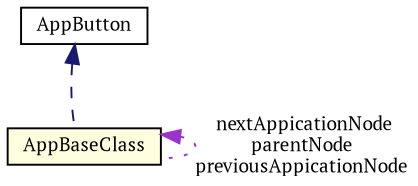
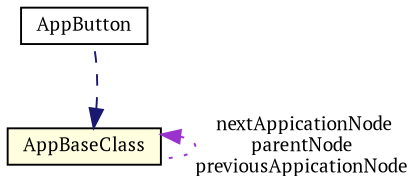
edge "AppBaseClass" -> "AppButton": reversed
